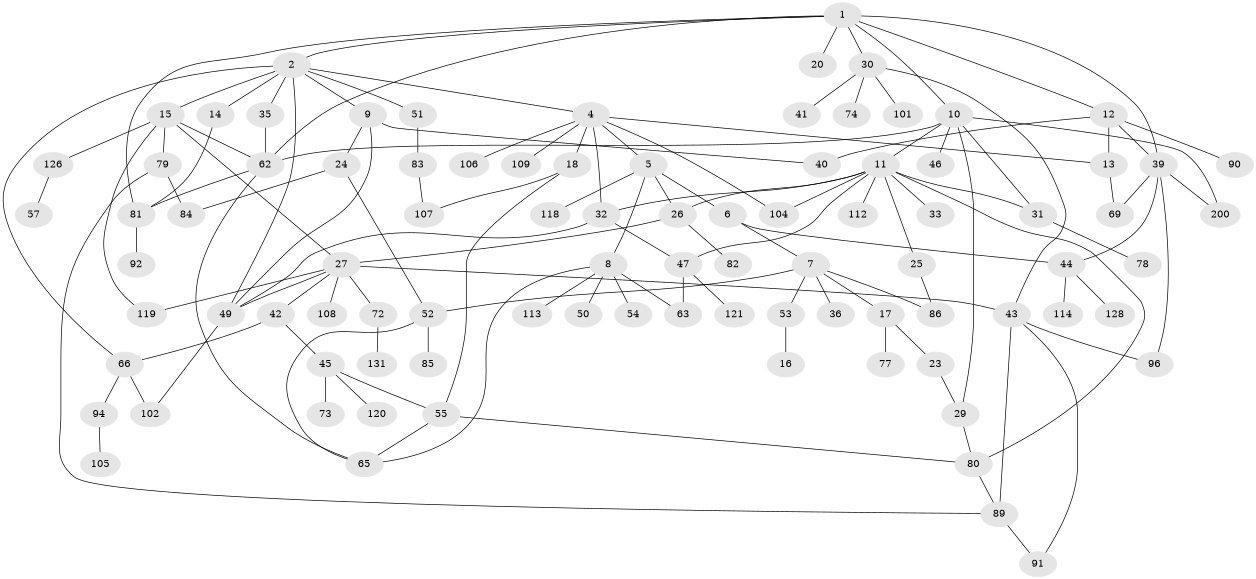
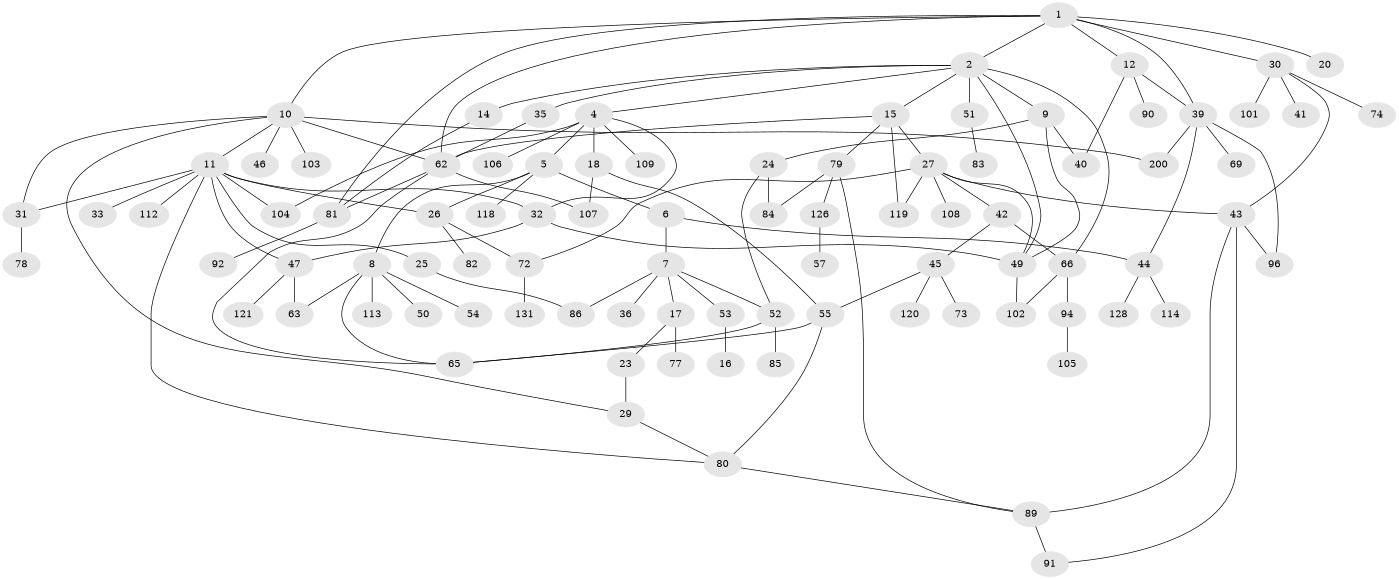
edge "15" -- "126": now "79" -- "126"
node "103": added
node "13": removed
edge "83" -- "107": now "62" -- "107"
edge "26" -- "27": now "26" -- "72"
